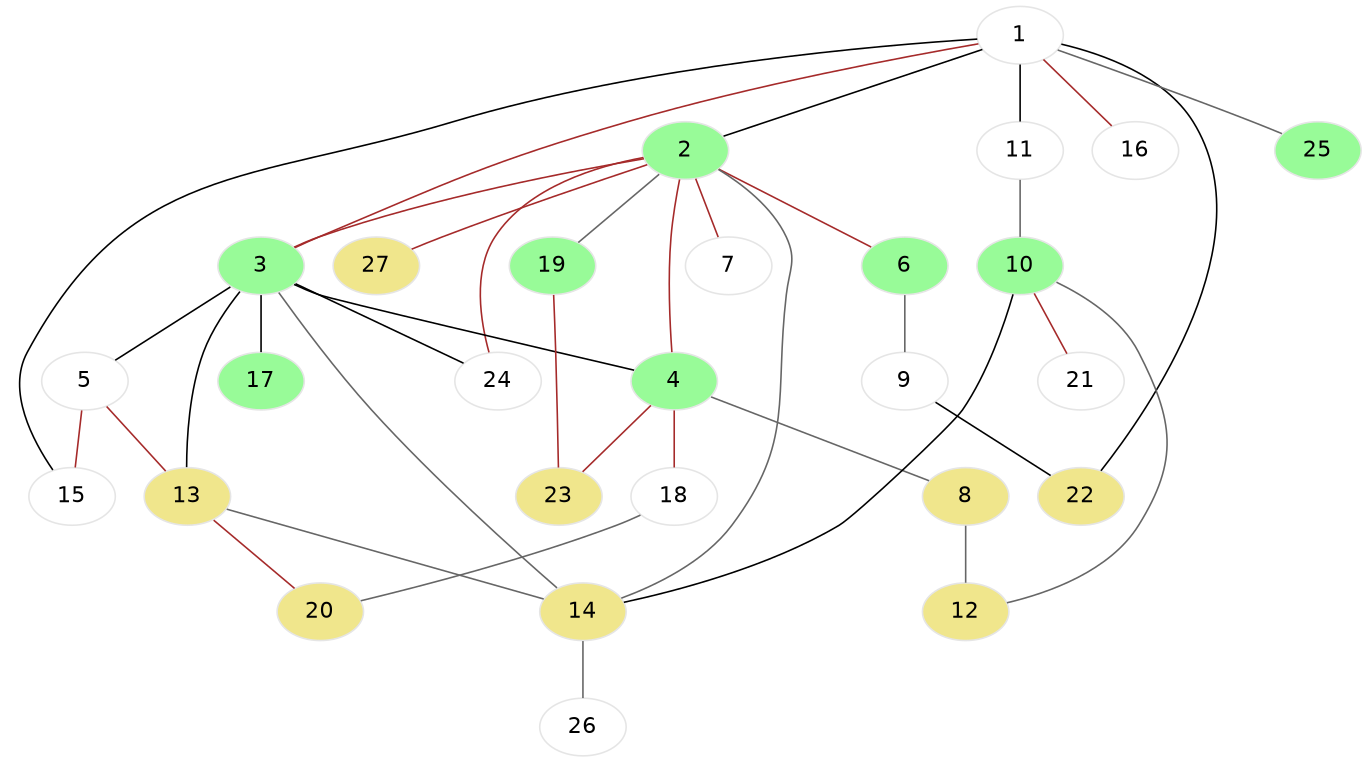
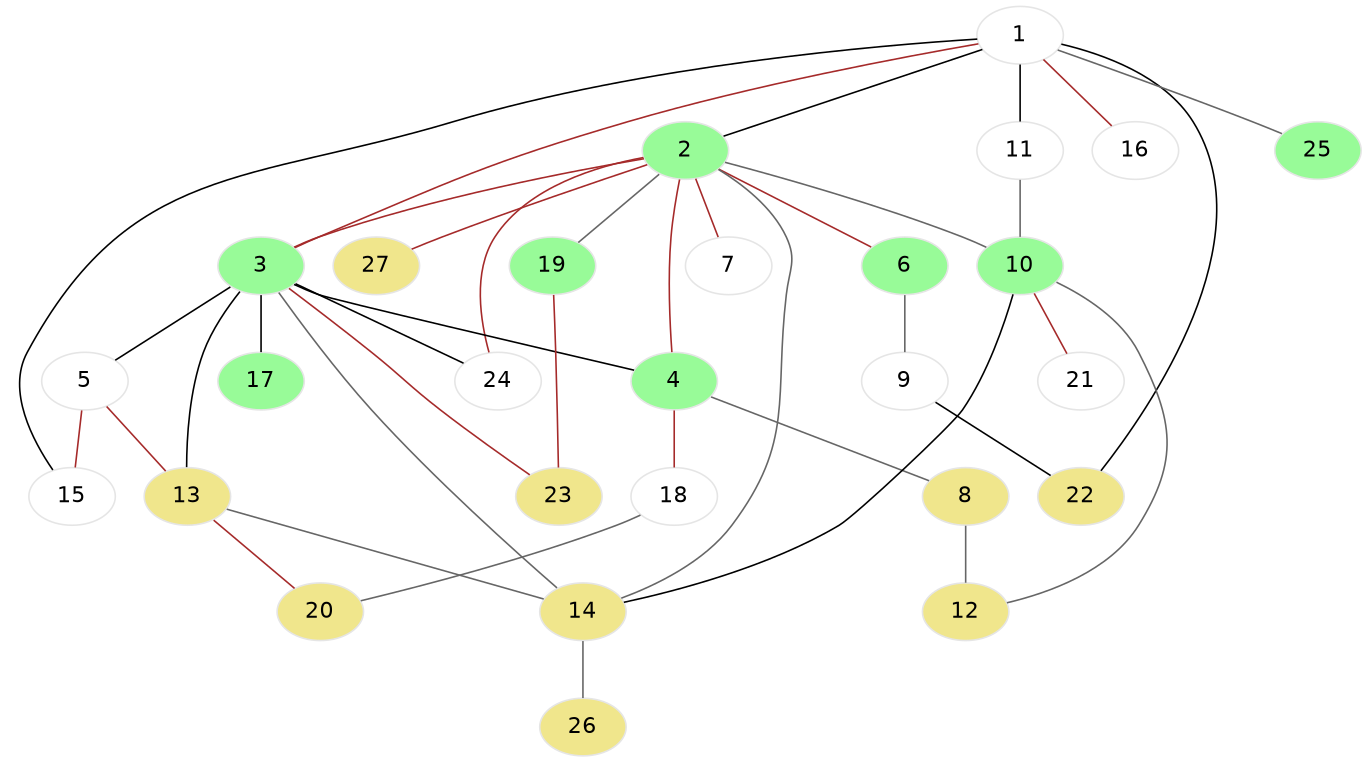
edge "2" -- "10": added
edge "4" -- "23": now "3" -- "23"
node "26": fillcolor white -> khaki
